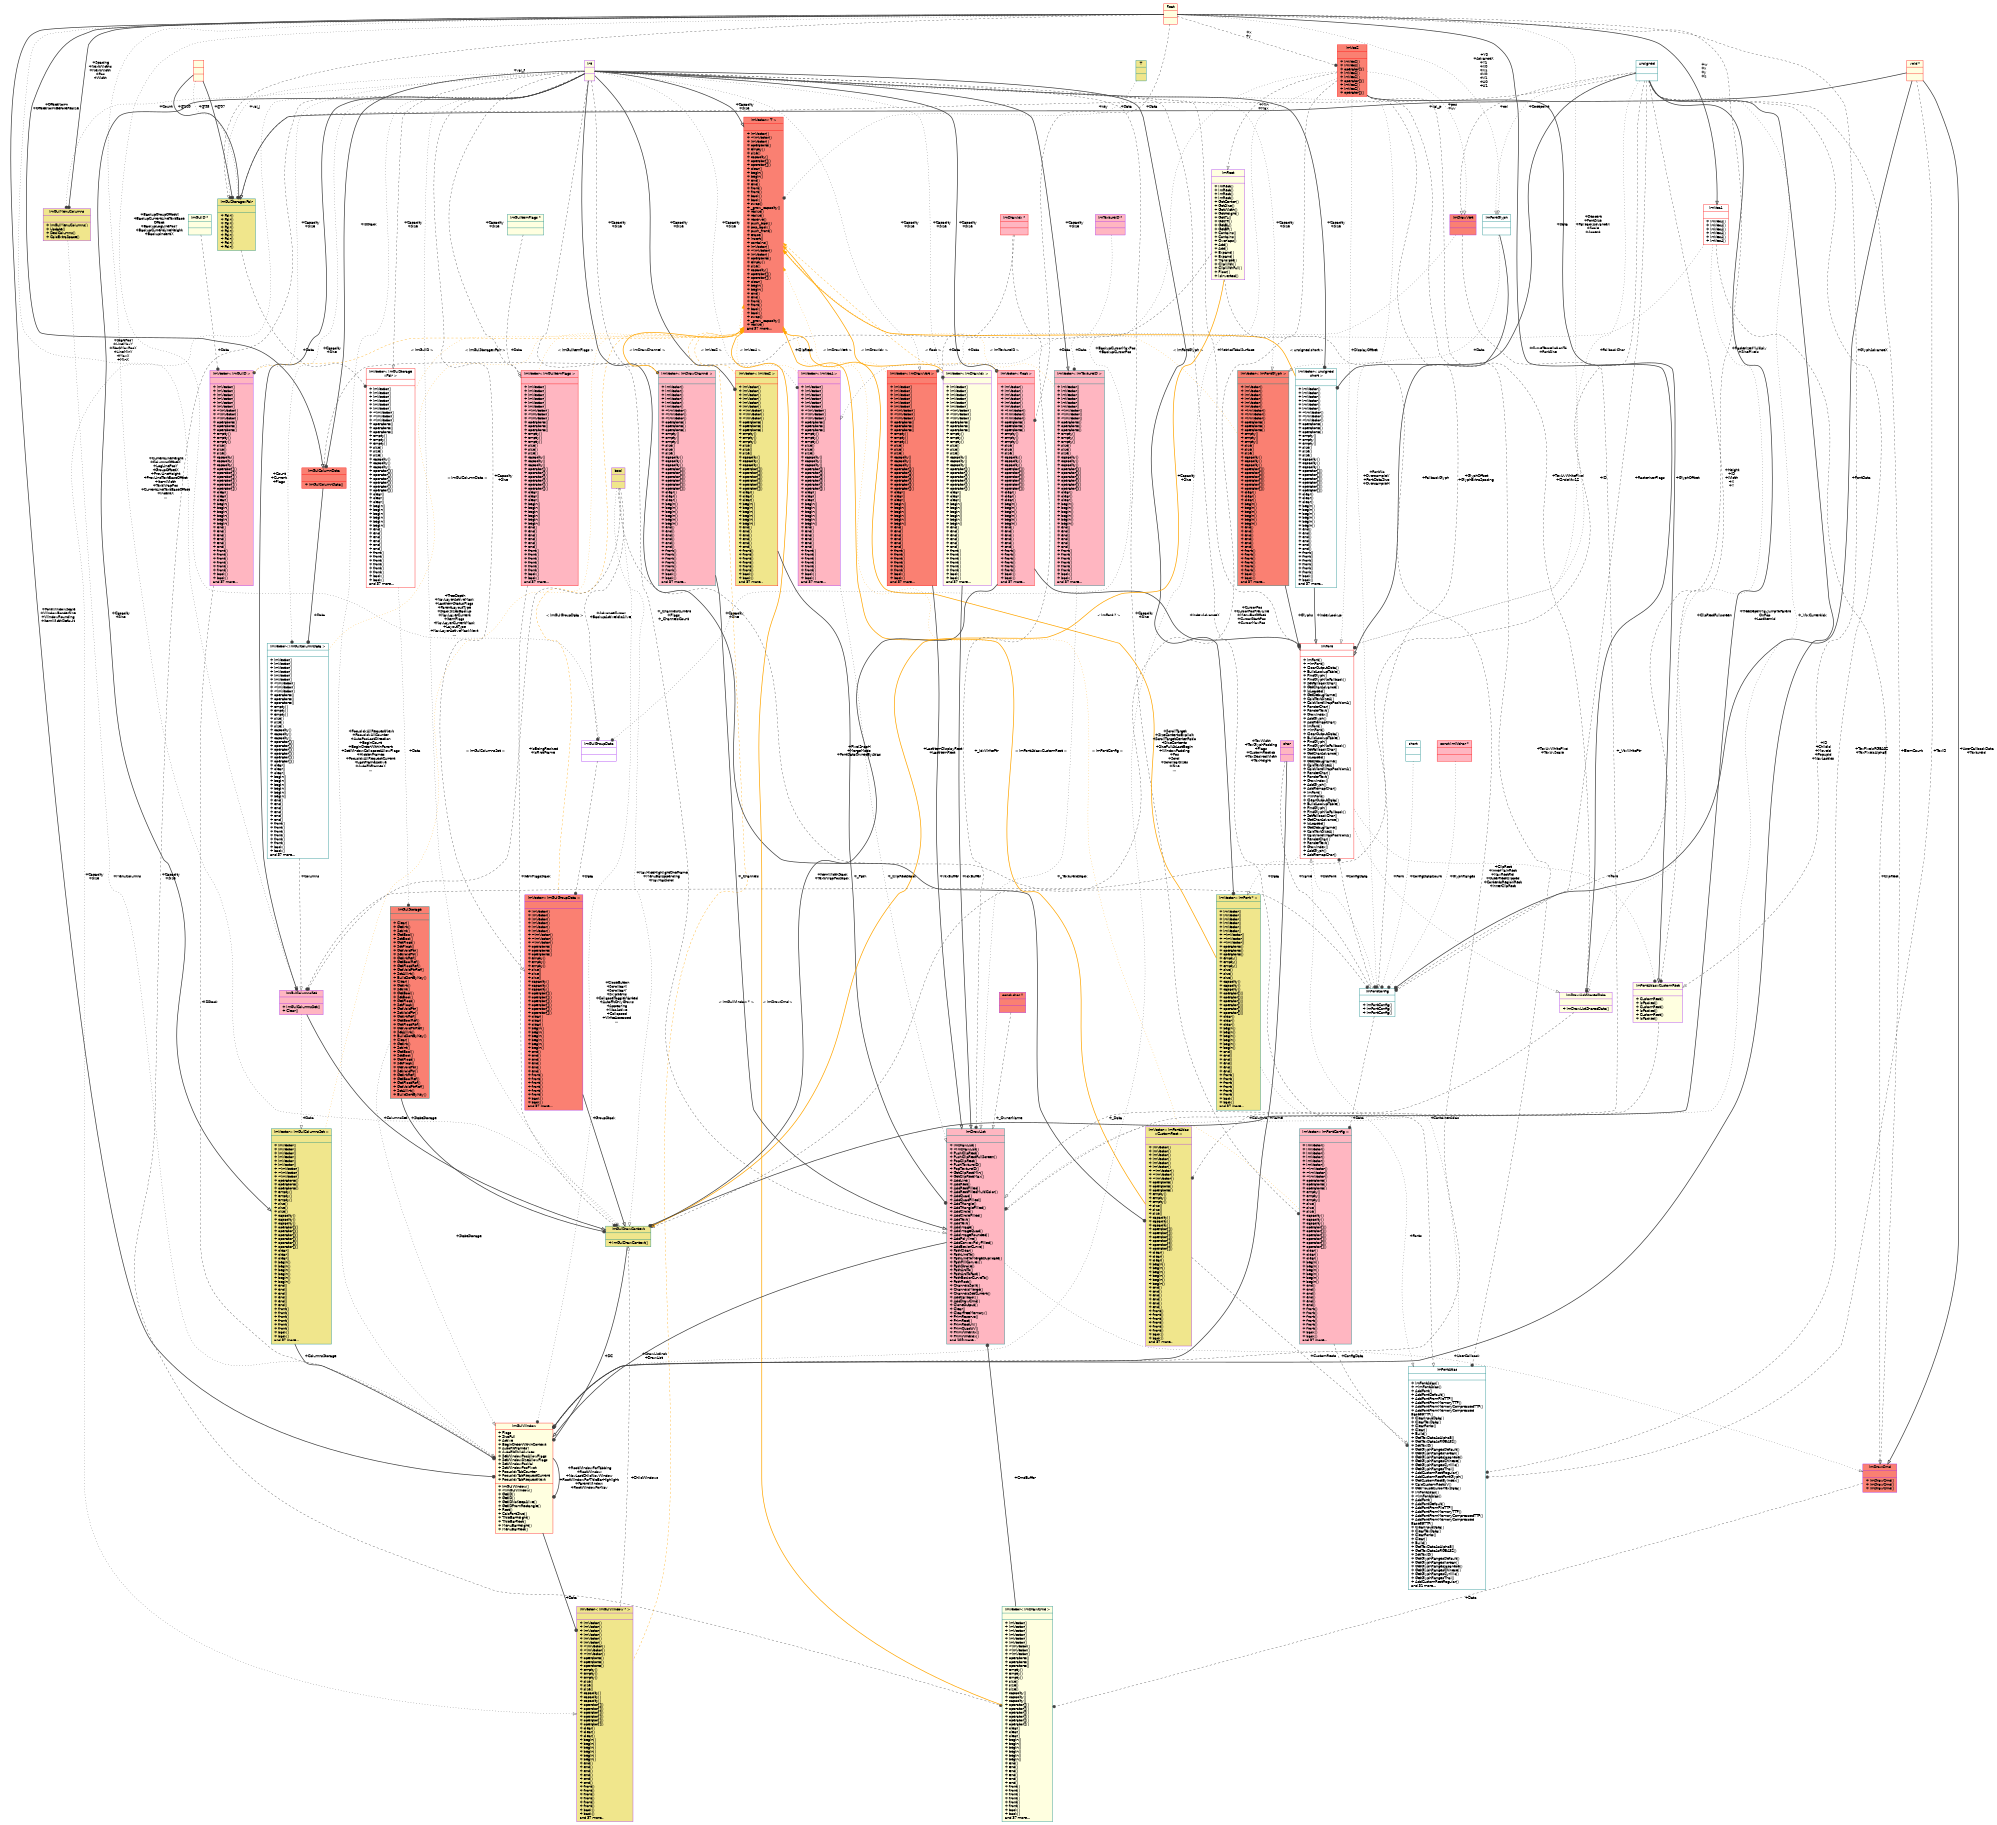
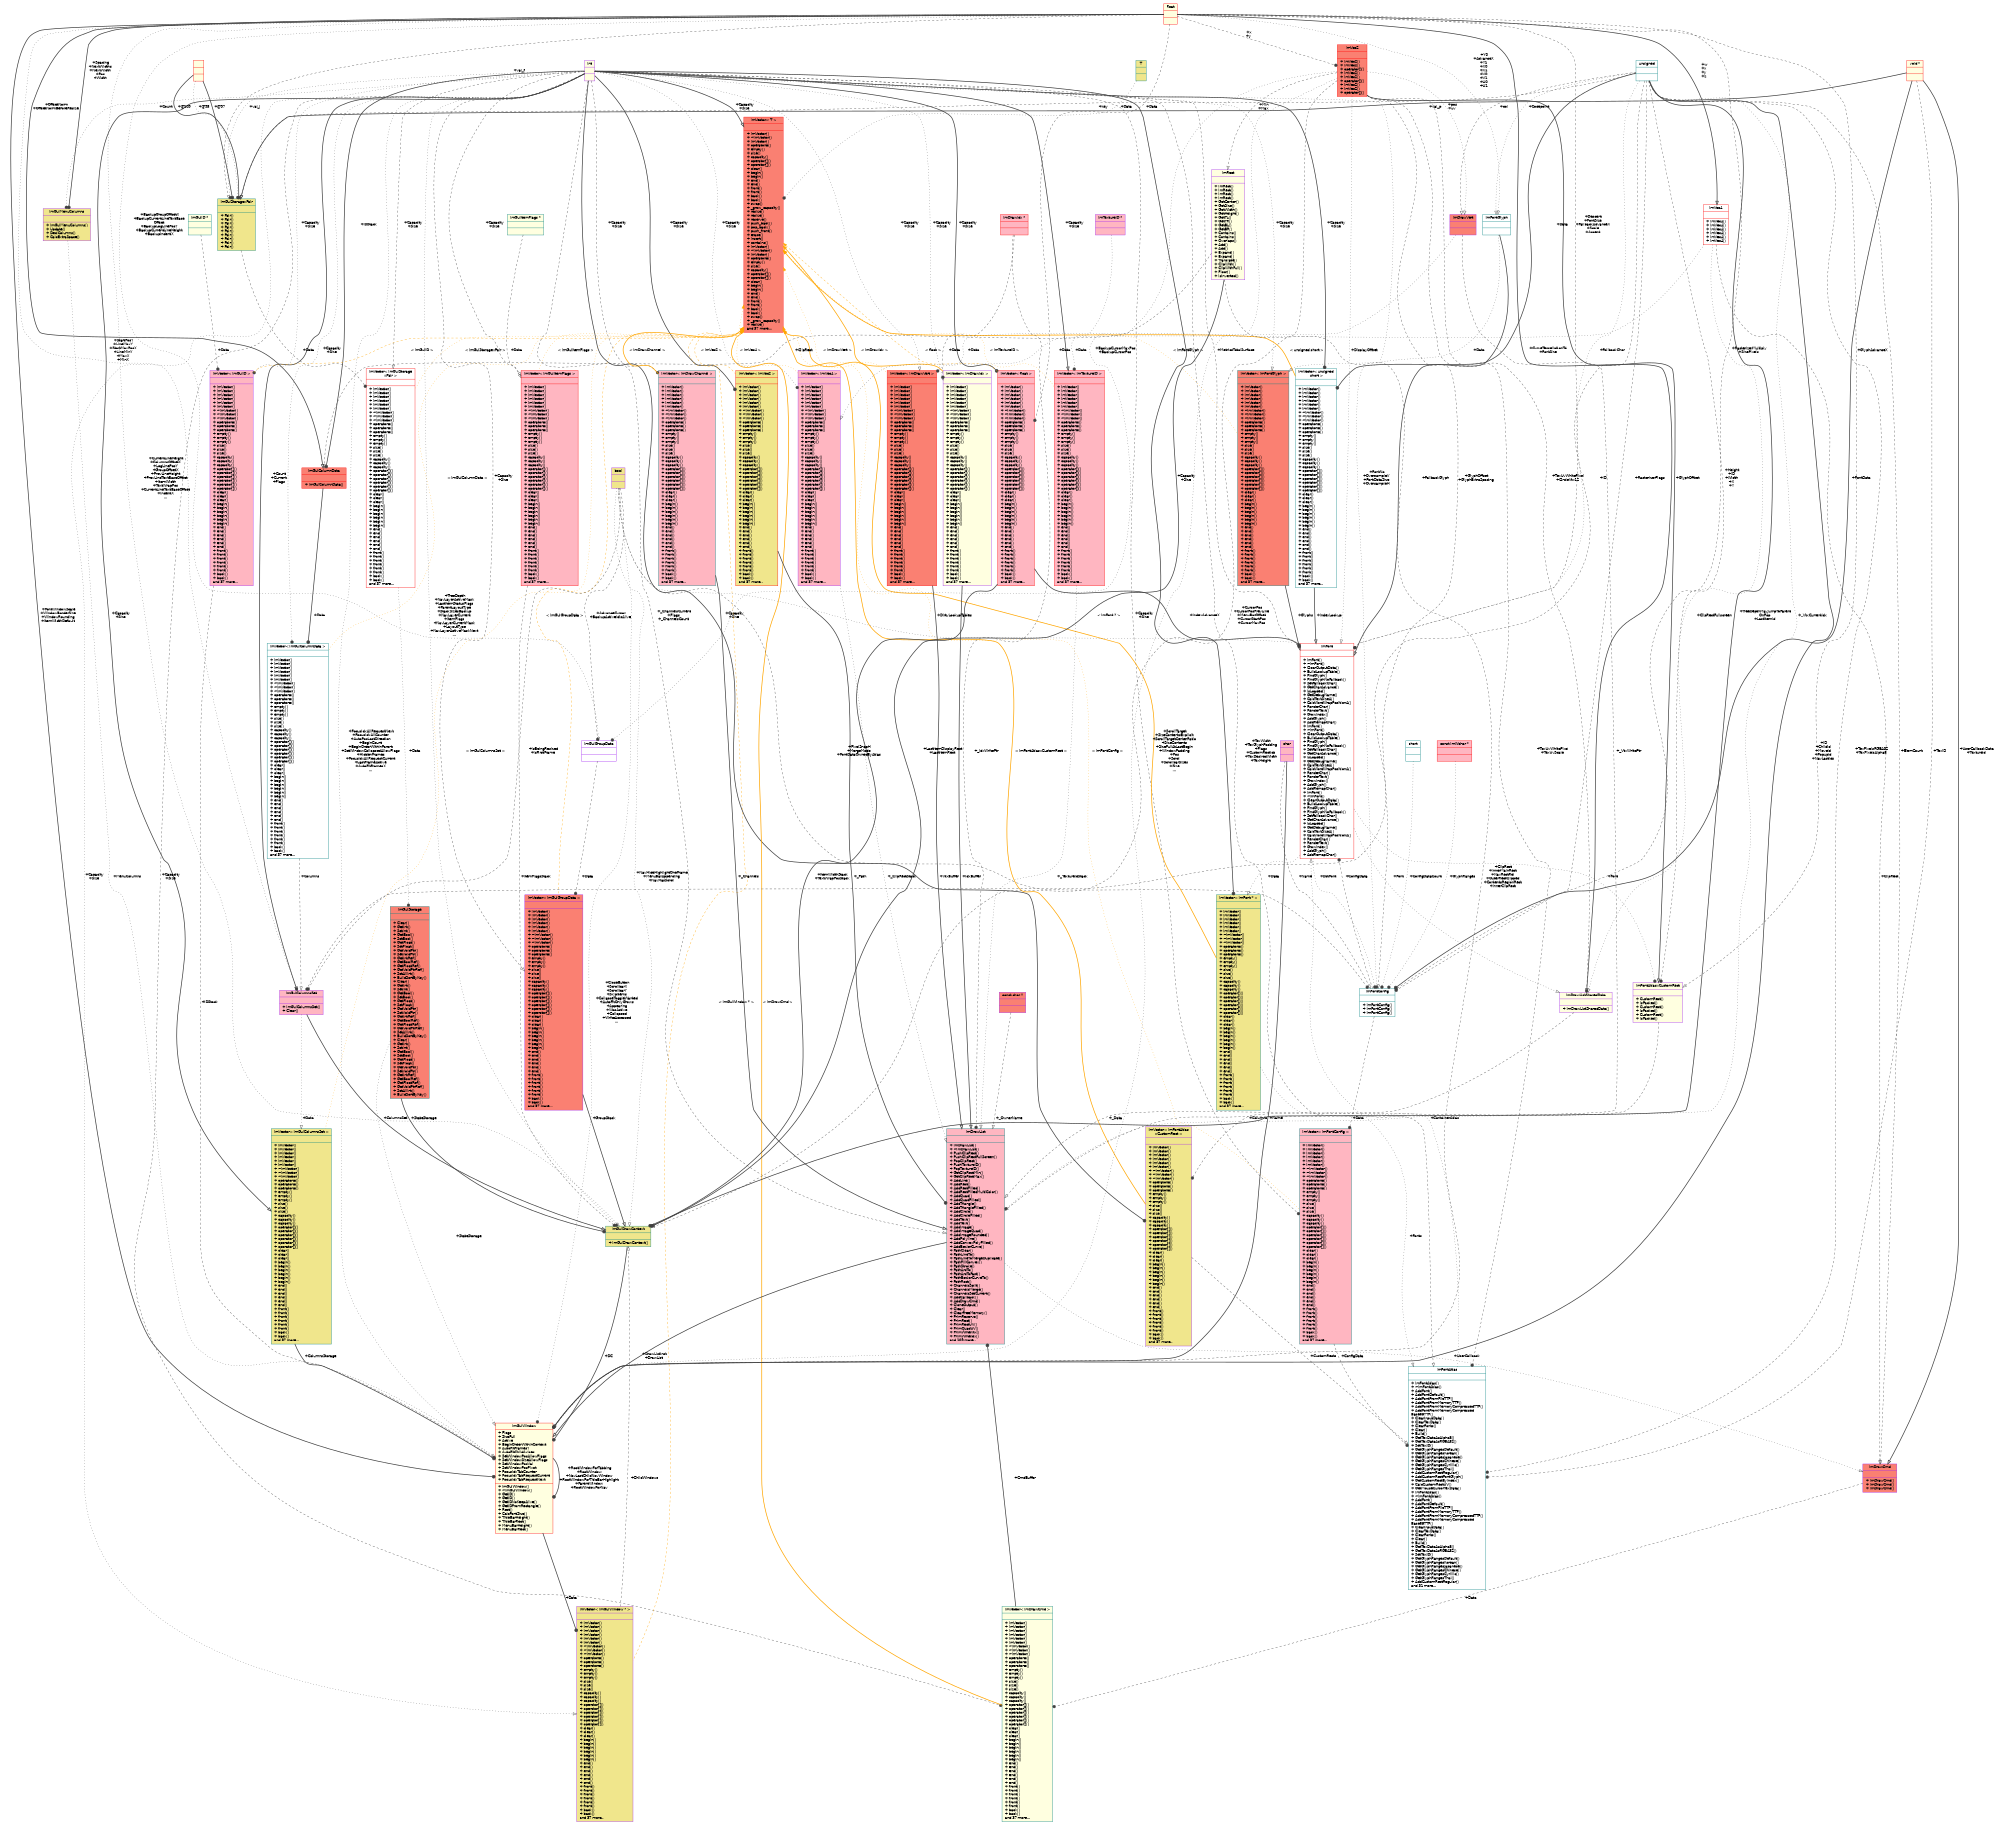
edge "float" -> "ImFont": style dotted -> dashed
node "ImVector< ImTextureID >": color teal -> red
edge "bool" -> "ImFont": added, label "+DirtyLookupTables"
edge "ImRect" -> "ImGuiDrawContext": color orange -> grey25
